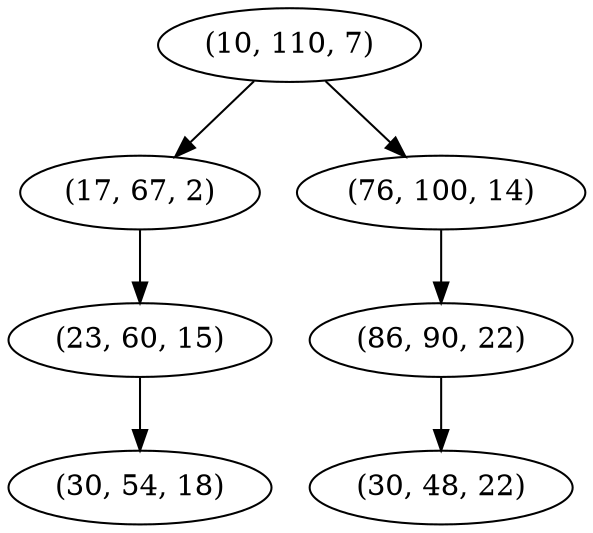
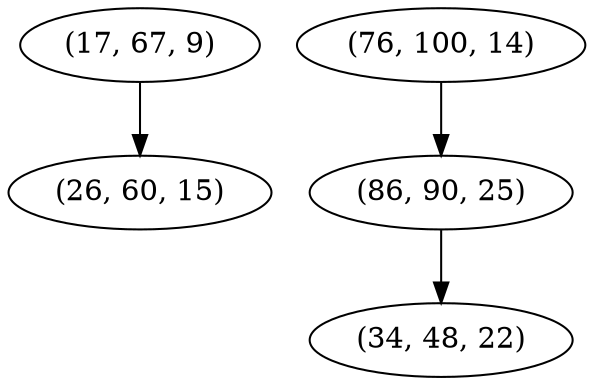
node "(10, 110, 7)": removed
node "(17, 67, 2)": label "(17, 67, 2)" -> "(17, 67, 9)"
node "(23, 60, 15)": label "(23, 60, 15)" -> "(26, 60, 15)"
node "(86, 90, 22)": label "(86, 90, 22)" -> "(86, 90, 25)"
node "(30, 54, 18)": removed
node "(30, 48, 22)": label "(30, 48, 22)" -> "(34, 48, 22)"
